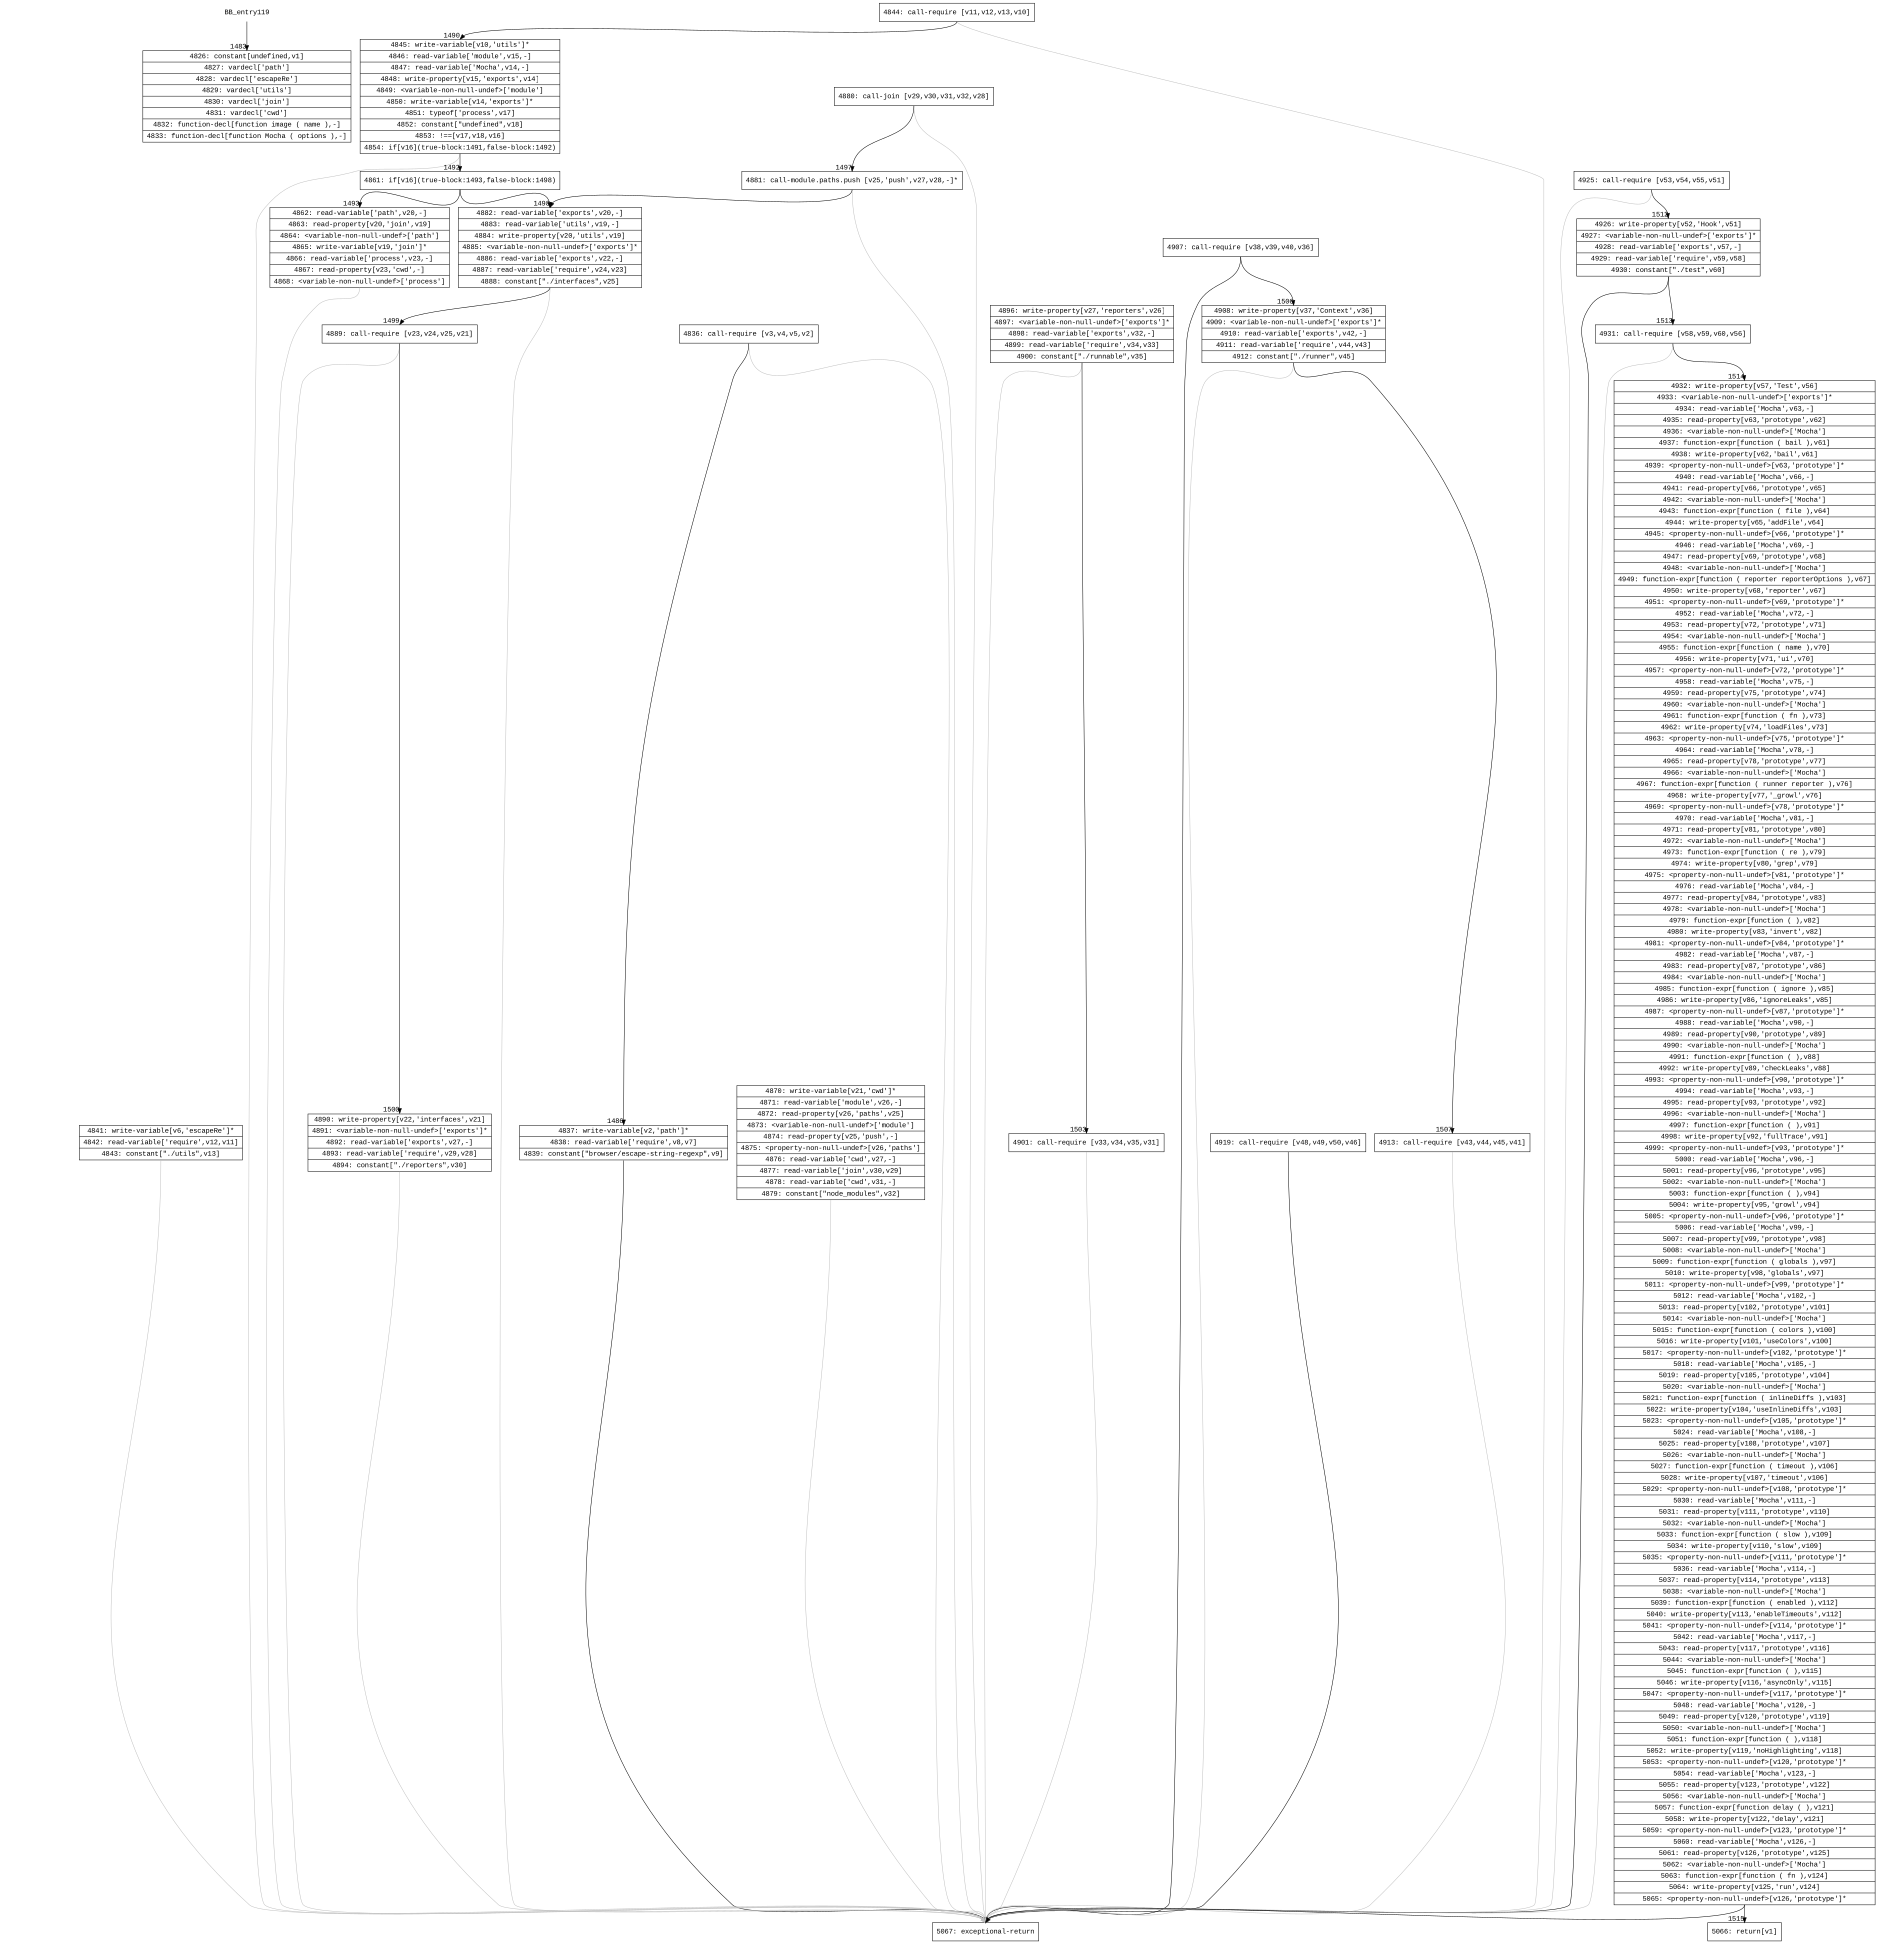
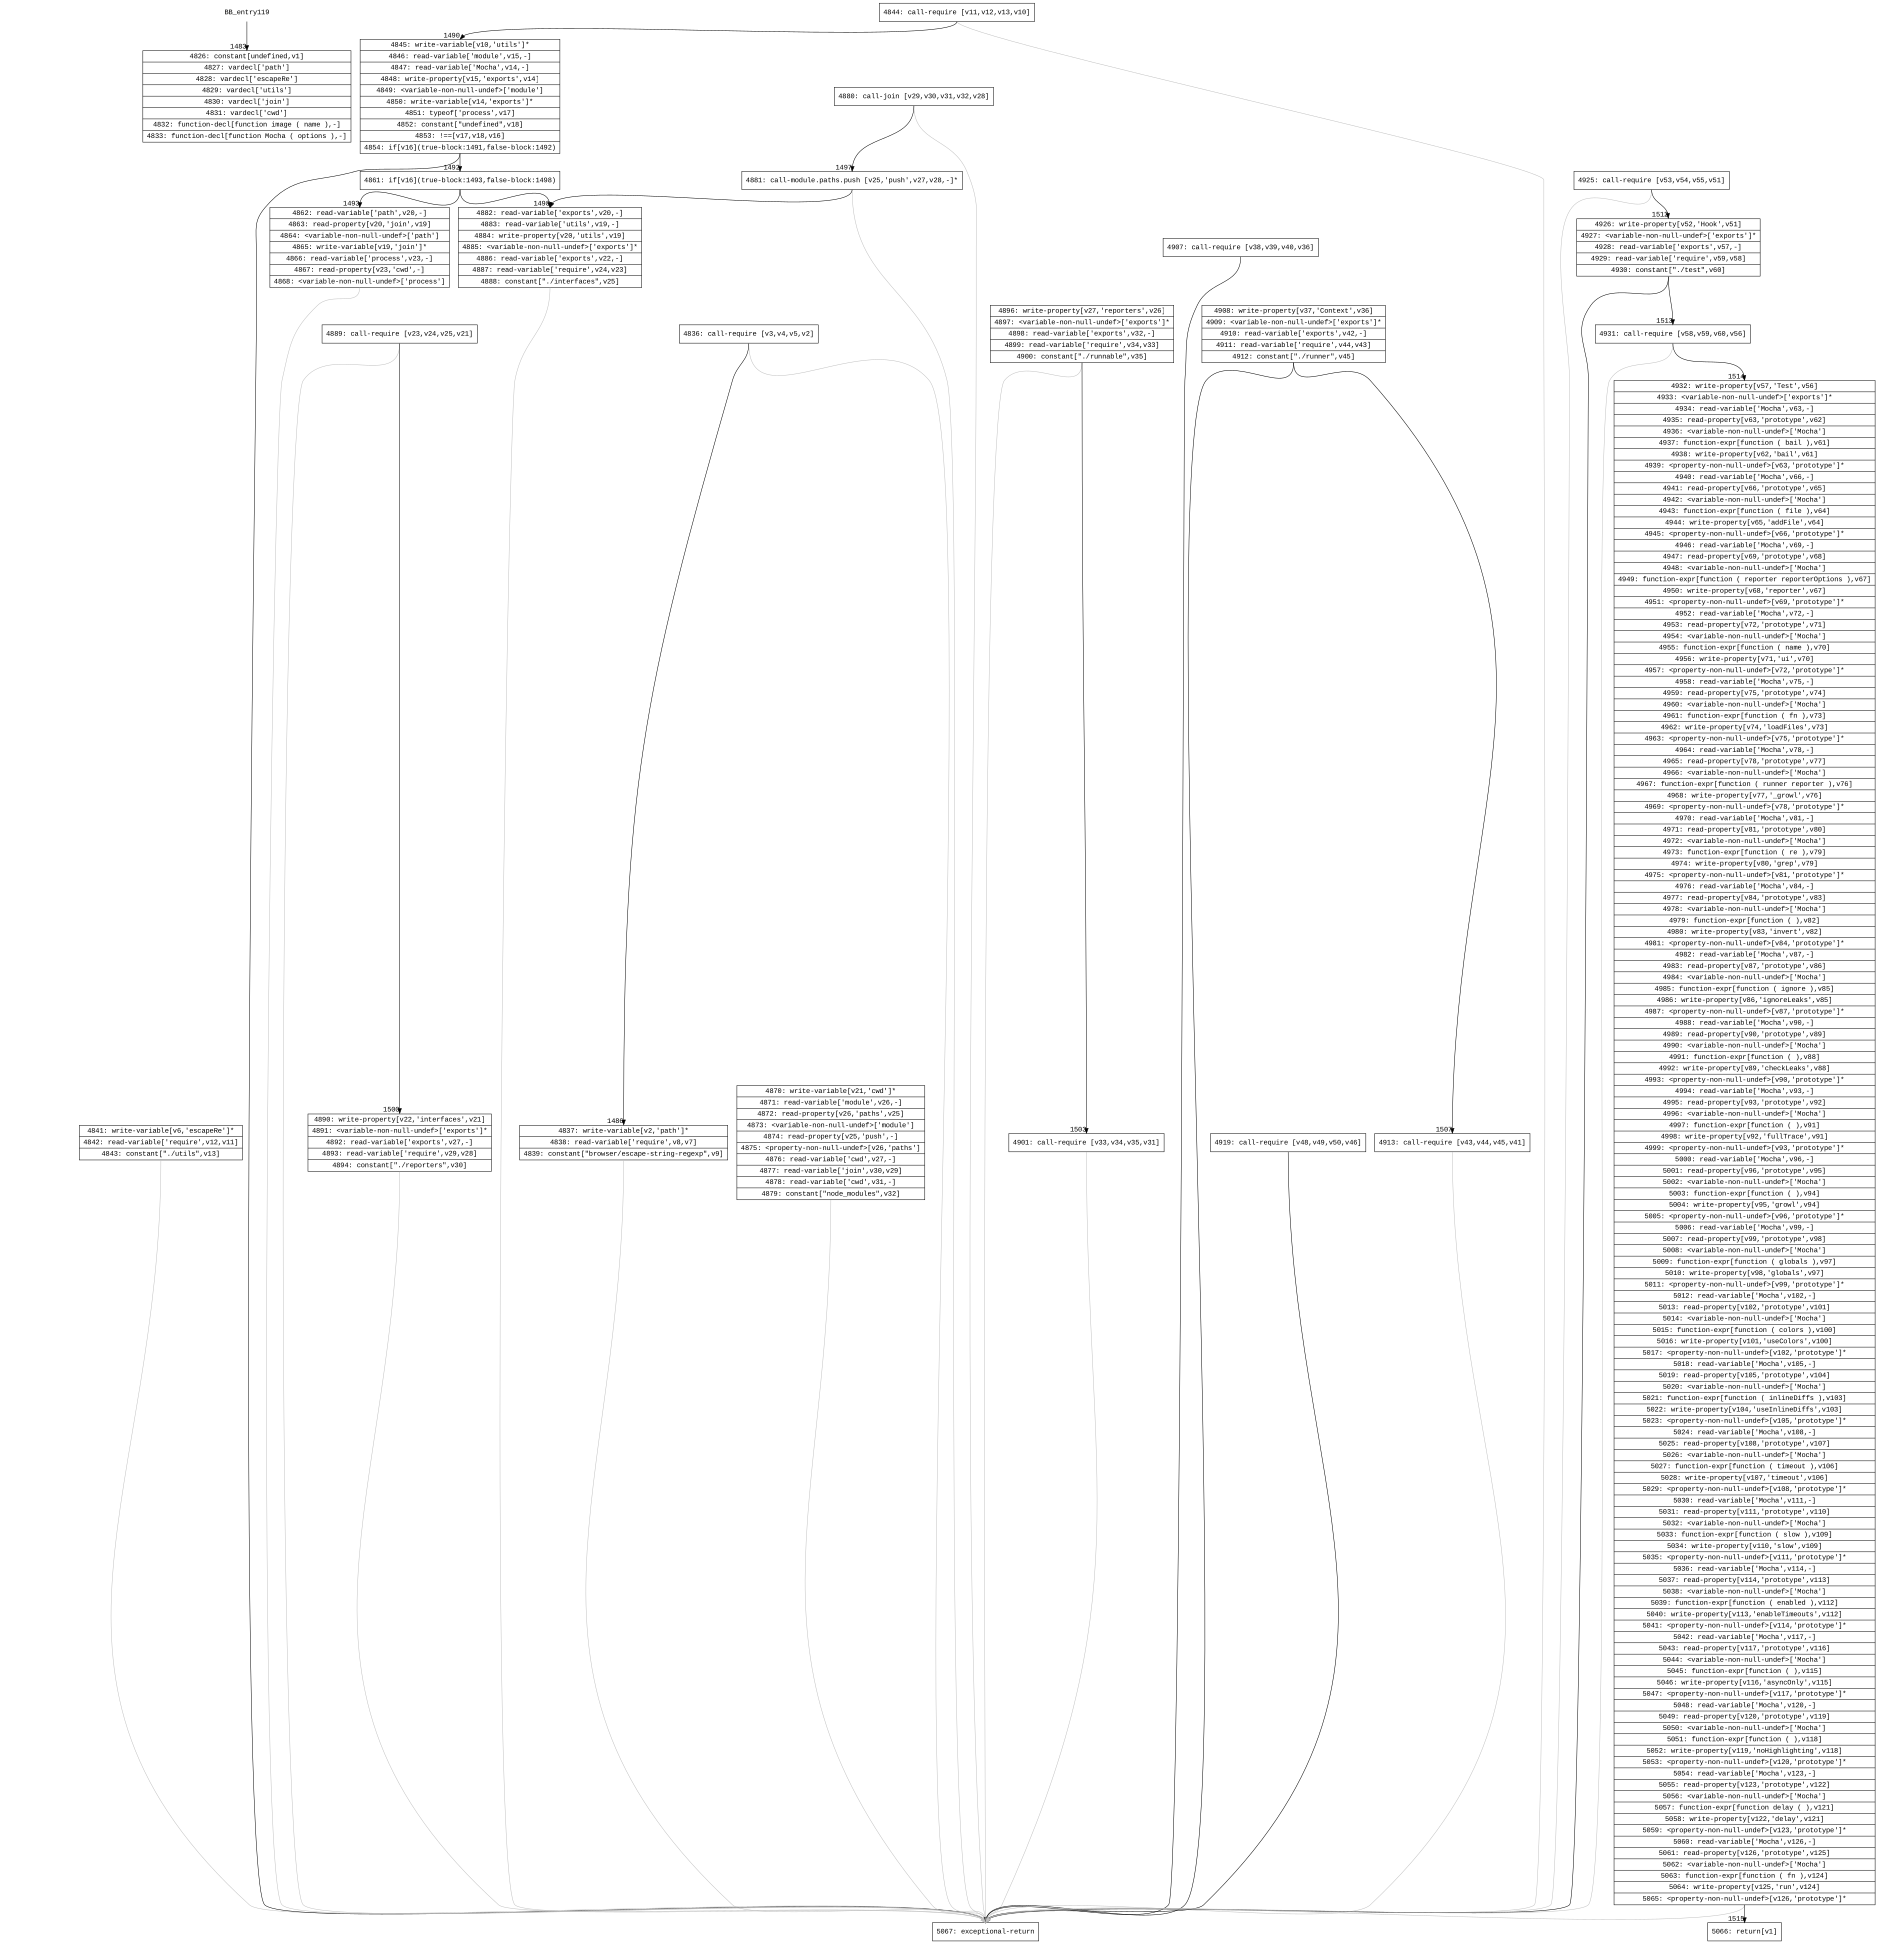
edge "4907: call-require [v38,v39,v40,v36]" -> "4908: write-property[v37,'Context',v36]": removed
edge "4882: read-variable['exports',v20,-]" -> "4889: call-require [v23,v24,v25,v21]": removed
edge "4908: write-property[v37,'Context',v36]" -> "5067: exceptional-return": color gray -> black
edge "4845: write-variable[v10,'utils']*" -> "5067: exceptional-return": color gray -> black
edge "4837: write-variable[v2,'path']*" -> "5067: exceptional-return": color black -> gray
edge "4932: write-property[v57,'Test',v56]" -> "5067: exceptional-return": color black -> gray
